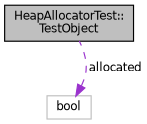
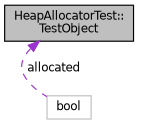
edge "HeapAllocatorTest:: TestObject" -> "bool": reversed
